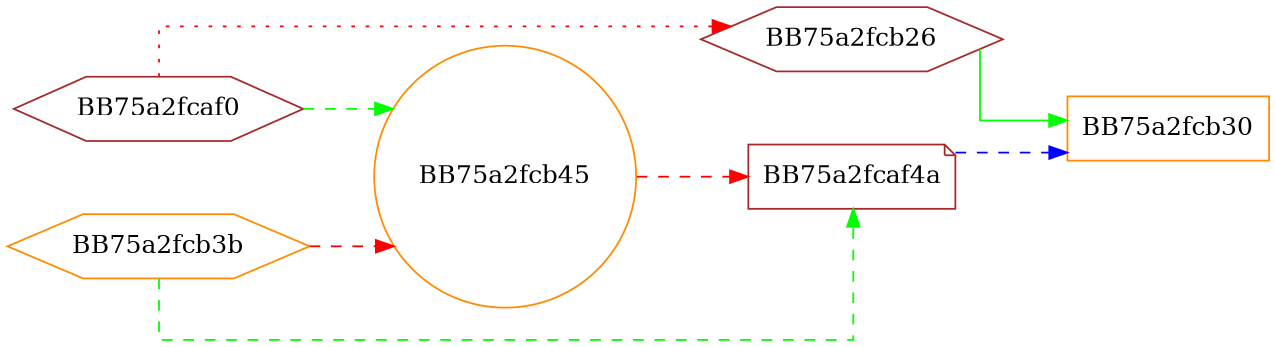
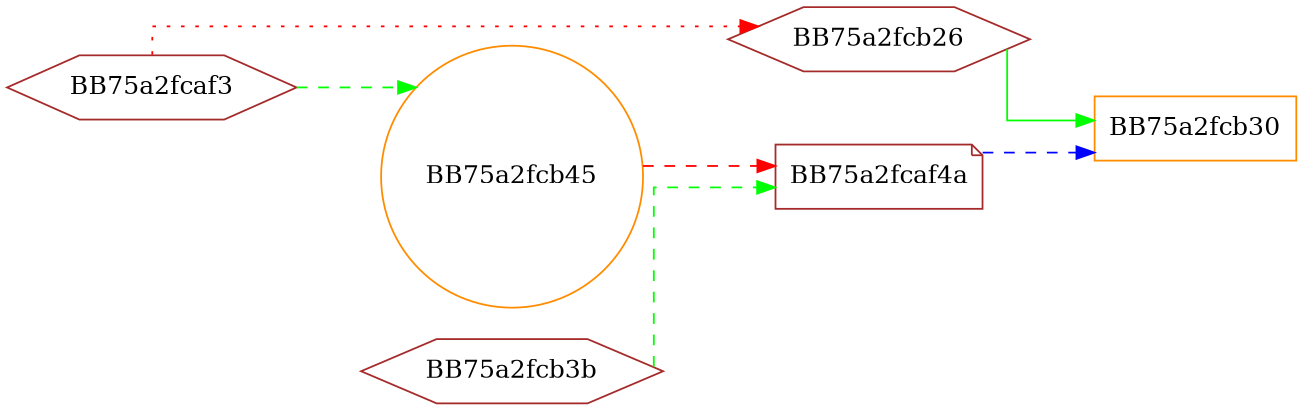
node "BB75a2fcaf0": label "BB75a2fcaf0" -> "BB75a2fcaf3"
node "BB75a2fcb3b": color darkorange -> brown
edge "BB75a2fcb3b" -> "BB75a2fcb45": removed
